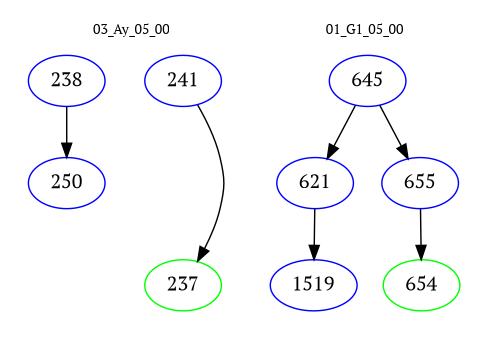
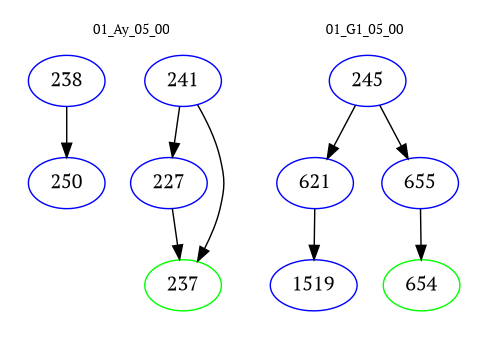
cluster "03_Ay_05_00": label "03_Ay_05_00" -> "01_Ay_05_00"
node "645": label "645" -> "245"
node "227": added
